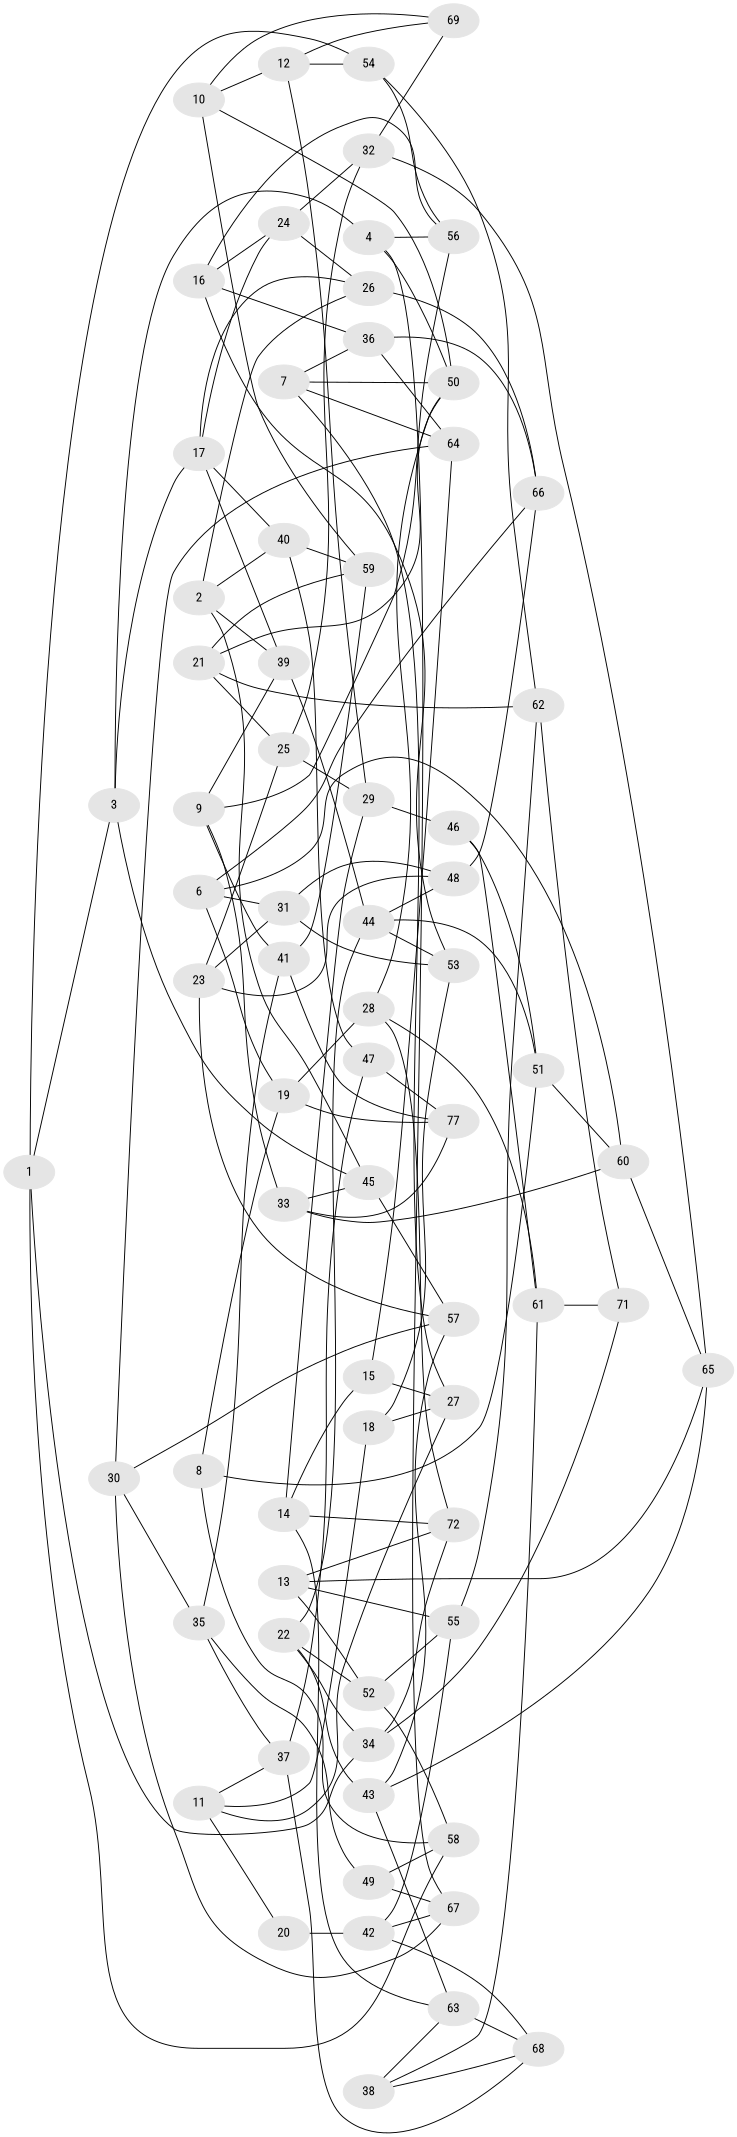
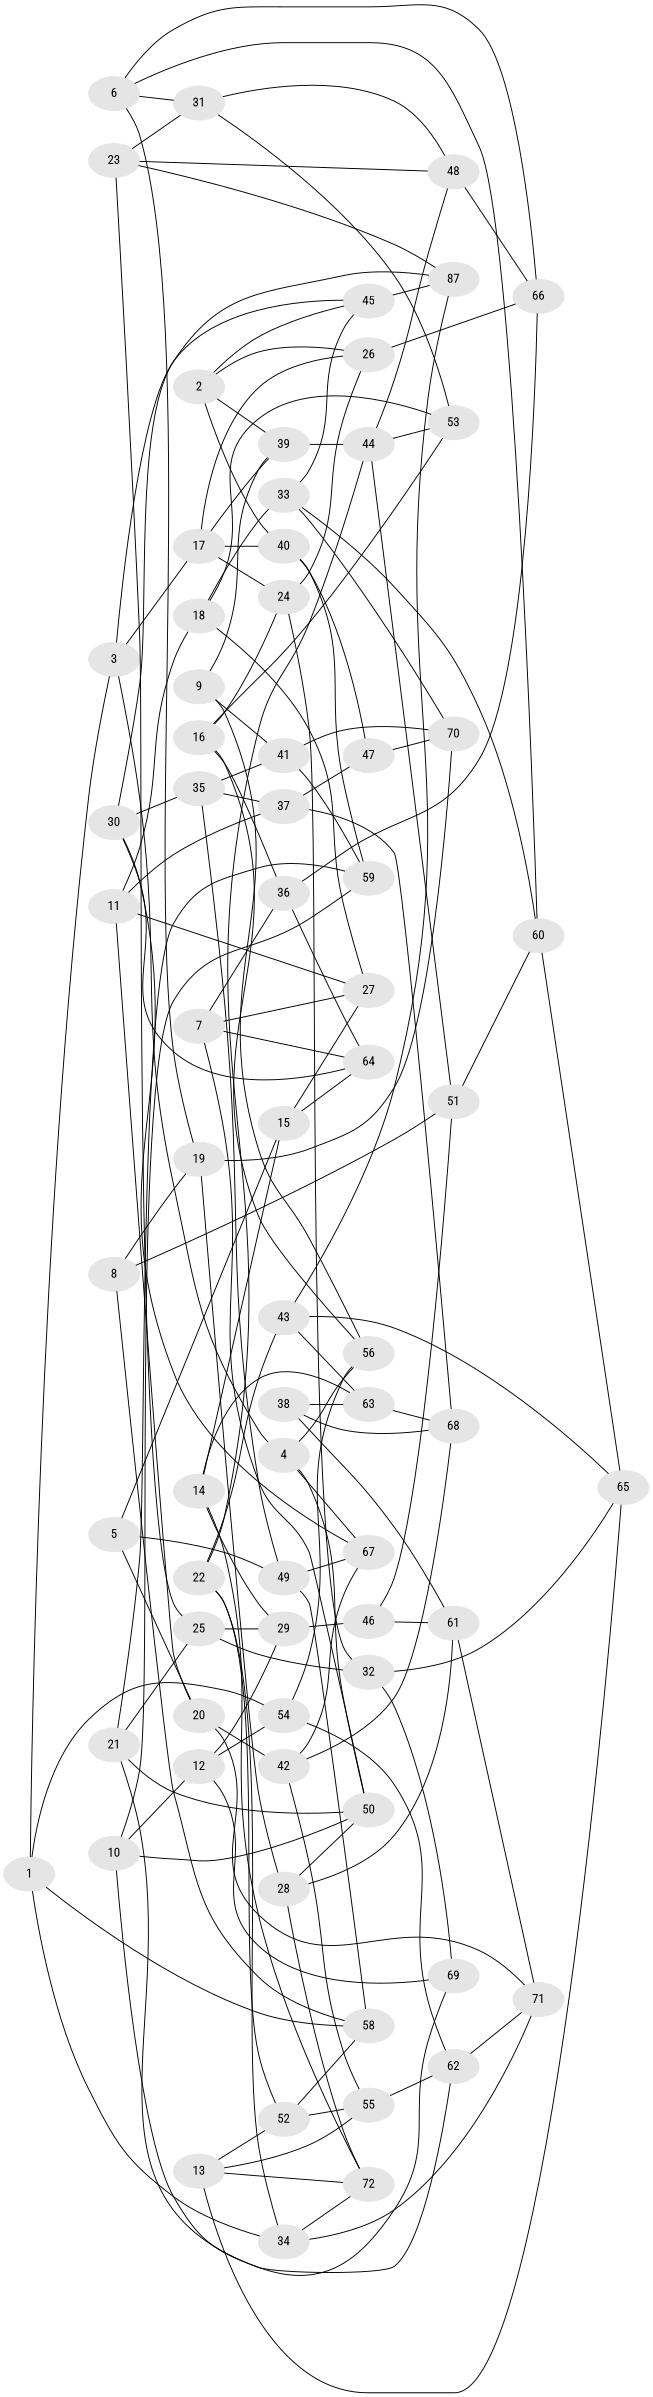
edge "9" -- "33": now "18" -- "33"
node "77": label "77" -> "70"
node "57": label "57" -> "87"
node "5": added
edge "20" -- "71": added
